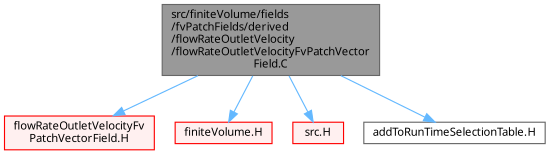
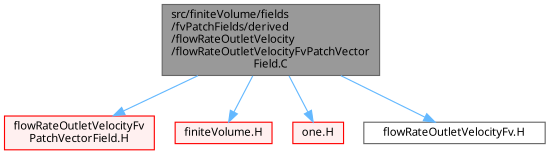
node "src.H": label "src.H" -> "one.H"
node "addToRunTimeSelectionTable.H": label "addToRunTimeSelectionTable.H" -> "flowRateOutletVelocityFv.H"
